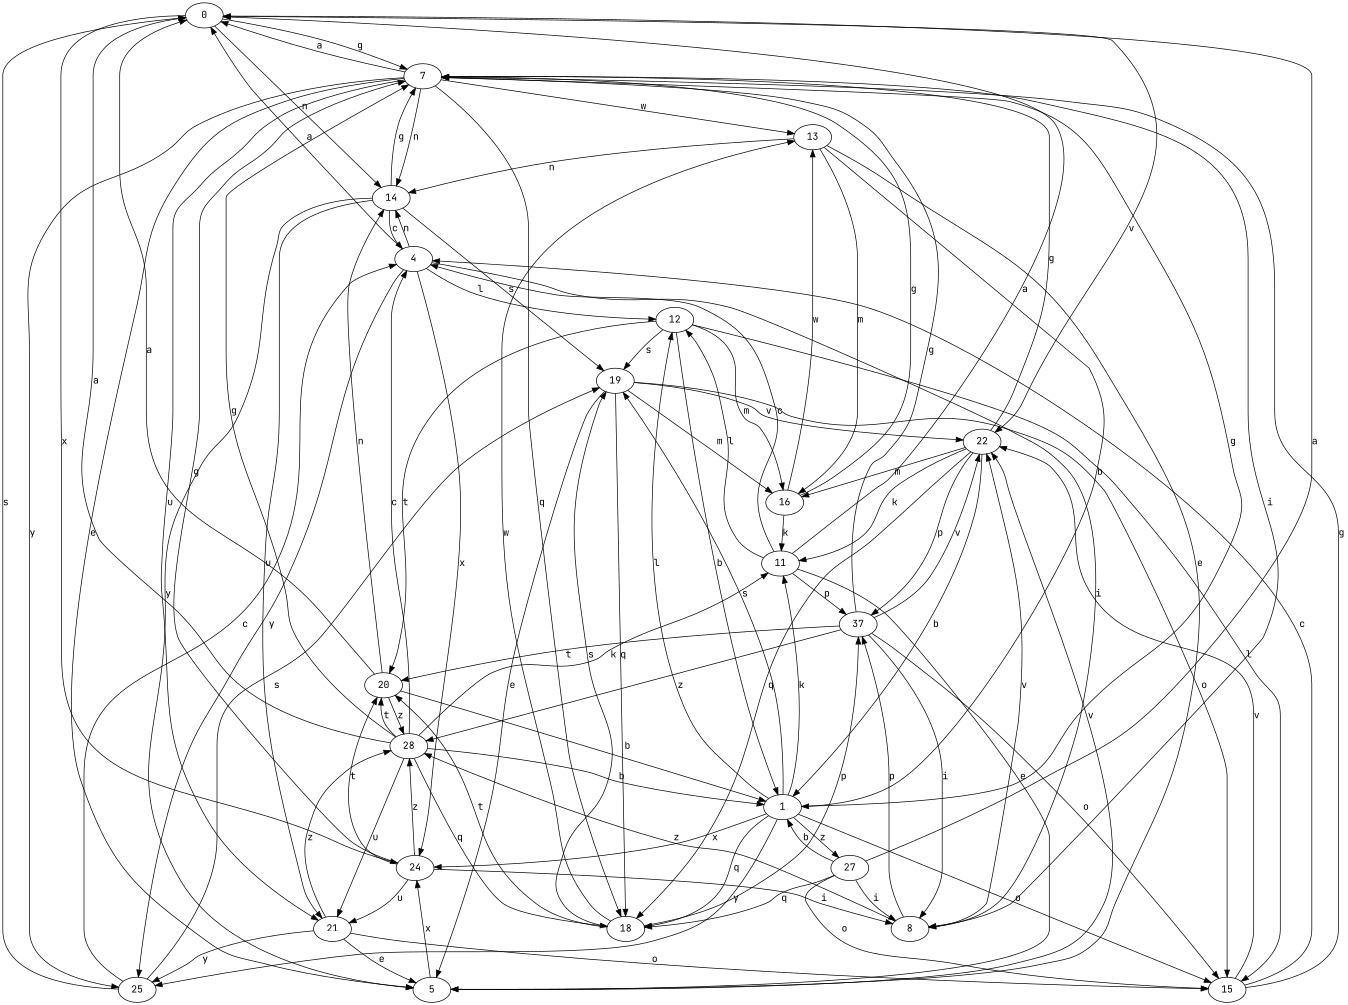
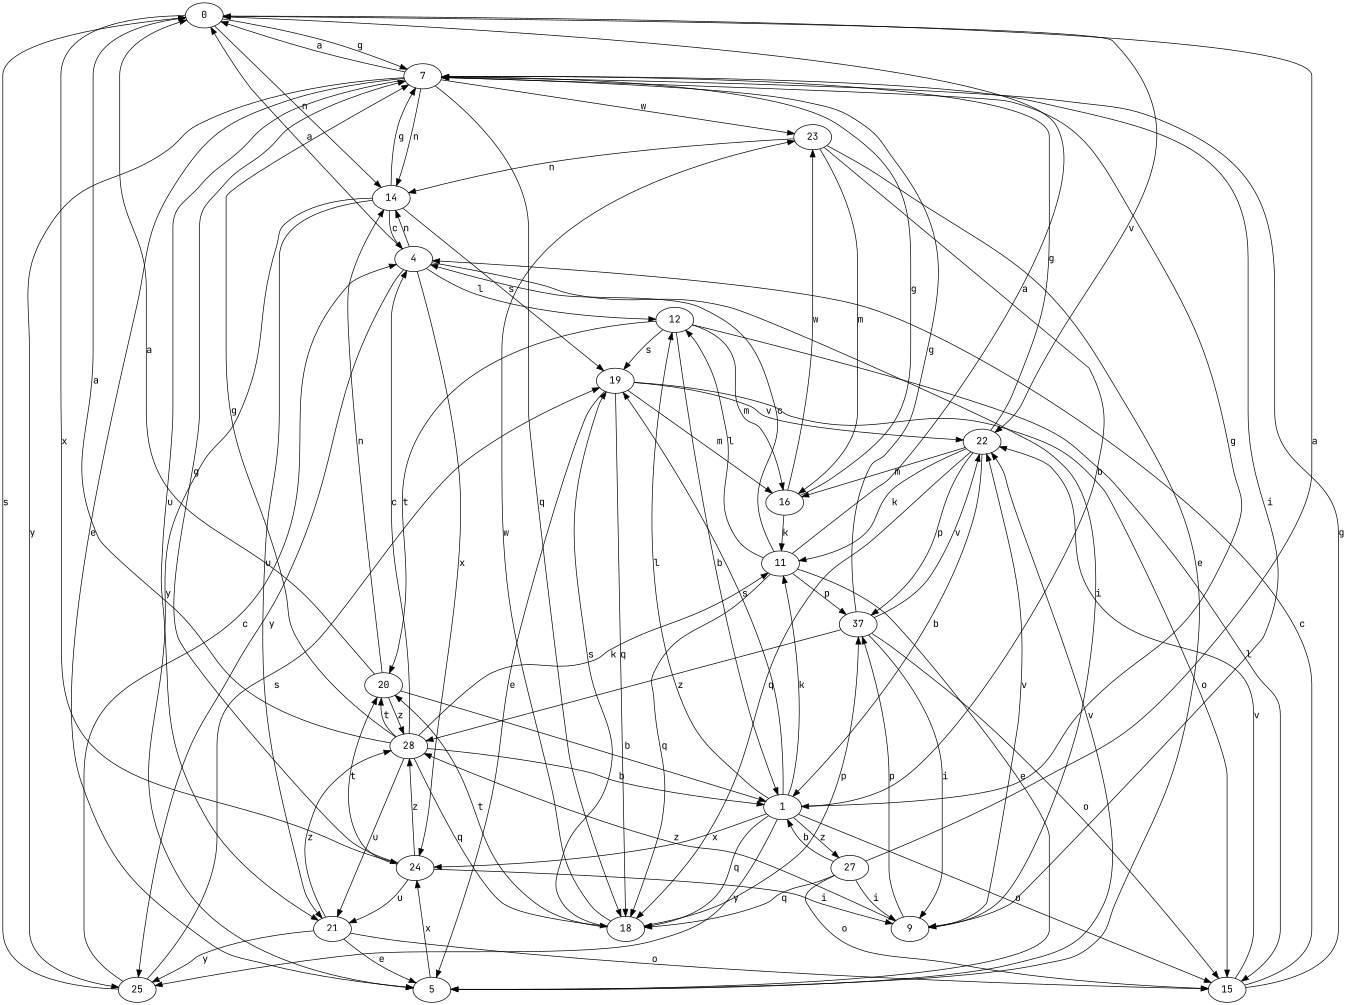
node "13": label "13" -> "23"
edge "37" -> "20": removed, label "t"
edge "11" -> "18": added, label "q"
node "8": label "8" -> "9"
